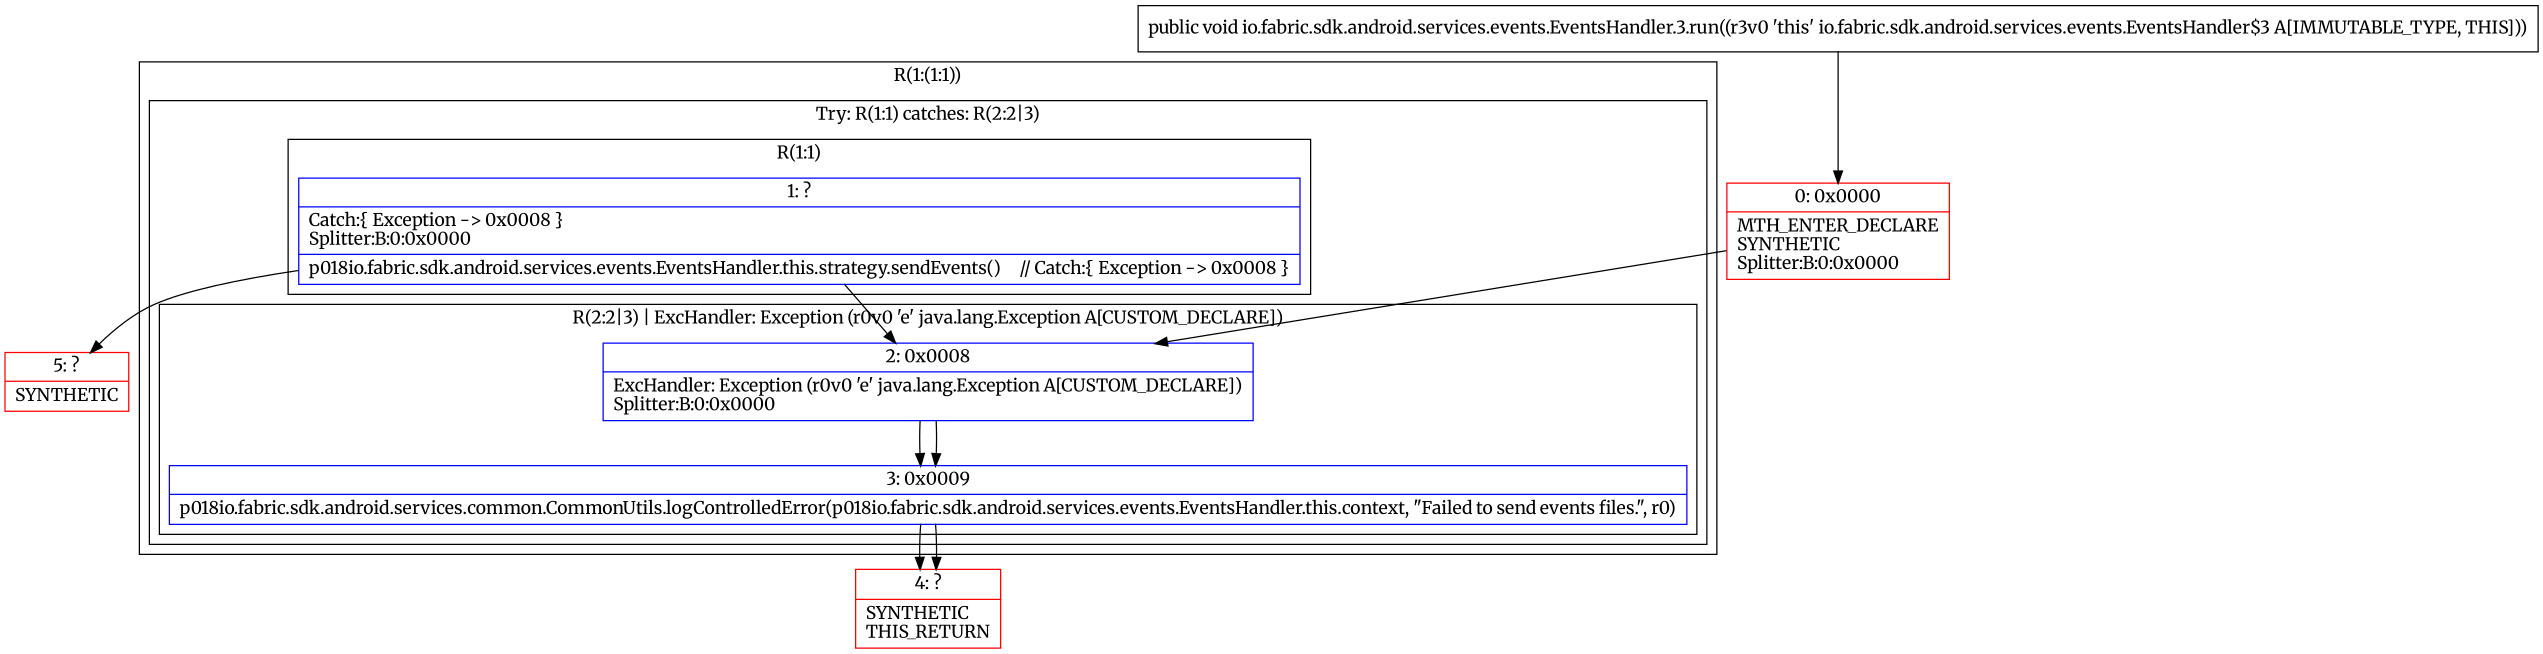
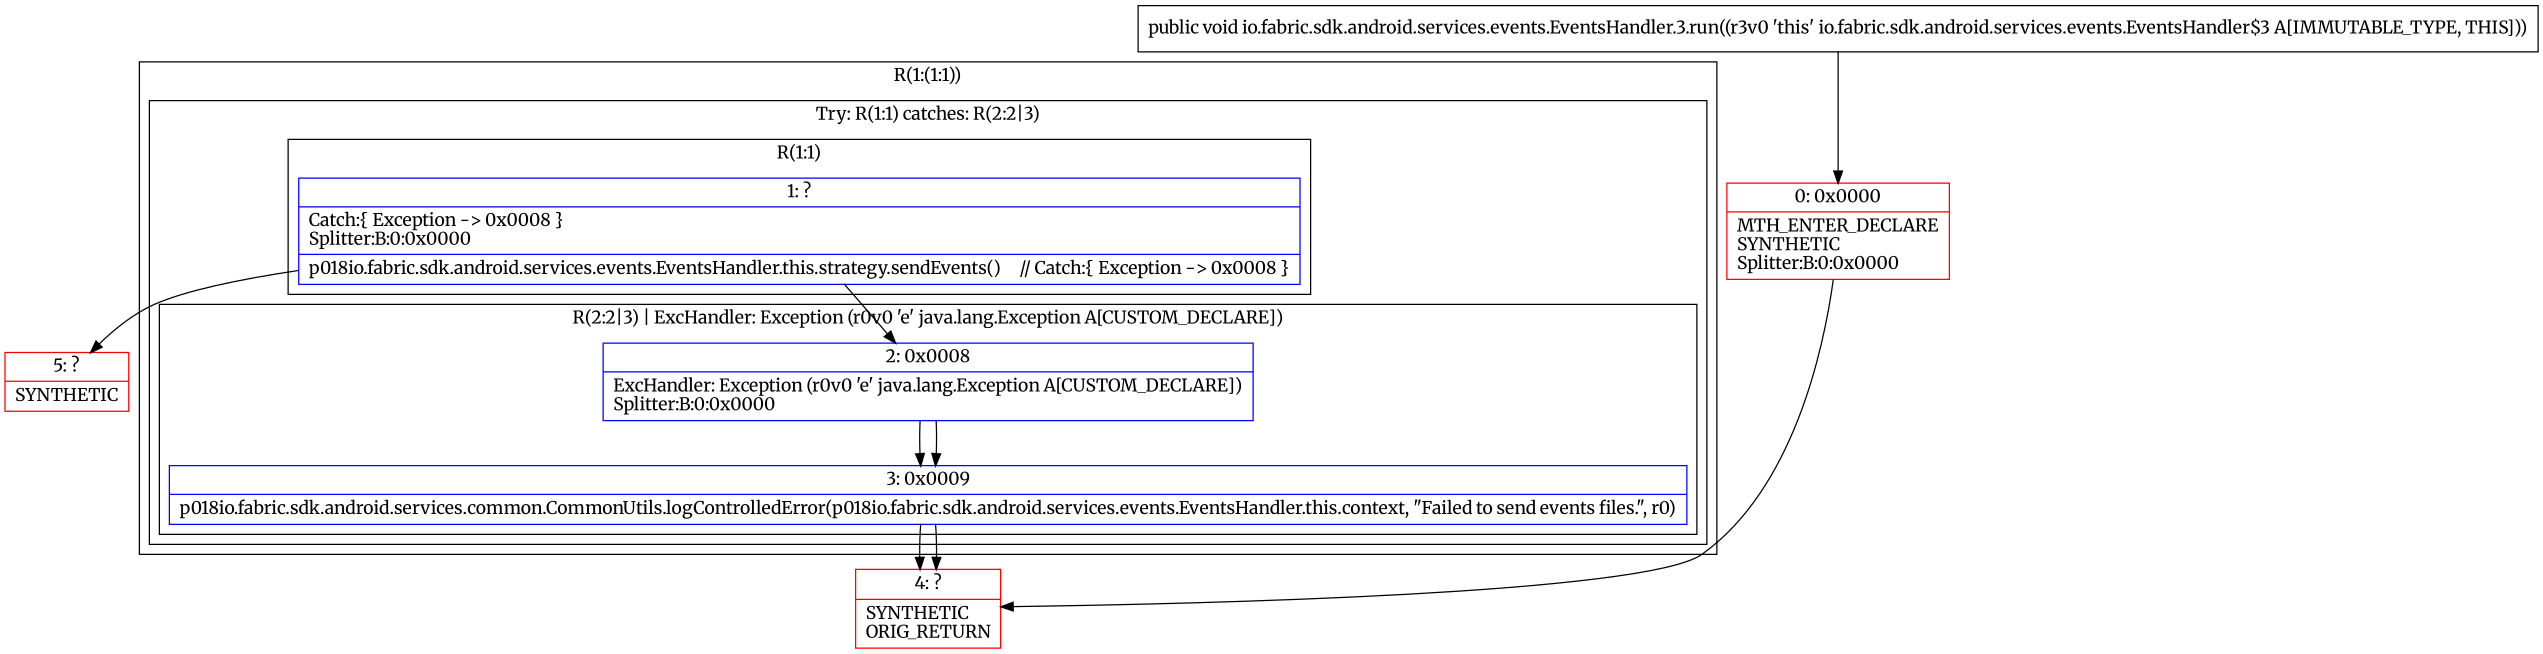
edge "0: 0x0000" -> "2: 0x0008": now "0: 0x0000" -> "4: ?"
node "4: ?": text "THIS_RETURN" -> "ORIG_RETURN"
